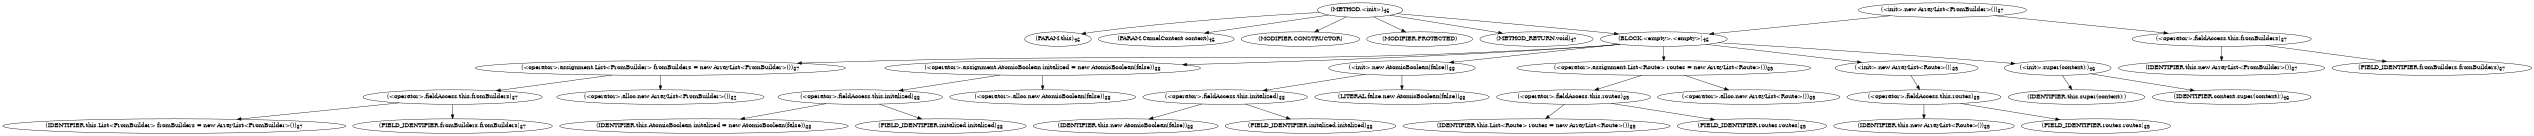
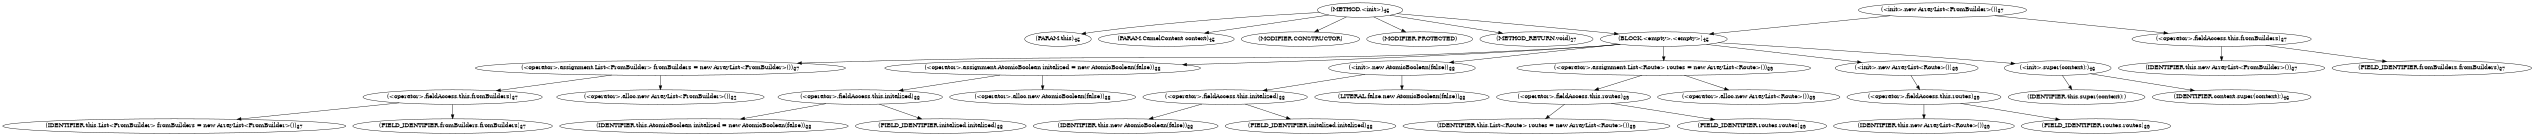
node "(METHOD_RETURN,void)": text "47" -> "27"
